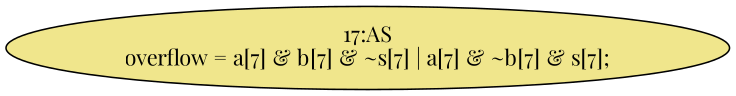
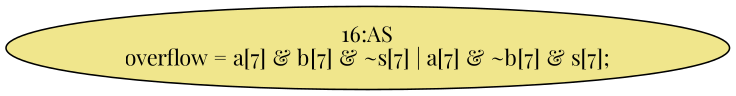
node "17:AS overflow = a[7] & b[7] & ~s[7] | a[7] & ~b[7] & s[7];": label "17:AS overflow = a[7] & b[7] & ~s[7] | a[7] & ~b[7] & s[7];" -> "16:AS overflow = a[7] & b[7] & ~s[7] | a[7] & ~b[7] & s[7];"
